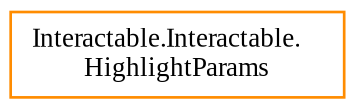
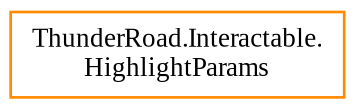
node "Interactable.Interactable. HighlightParams": label "Interactable.Interactable. HighlightParams" -> "ThunderRoad.Interactable. HighlightParams"
